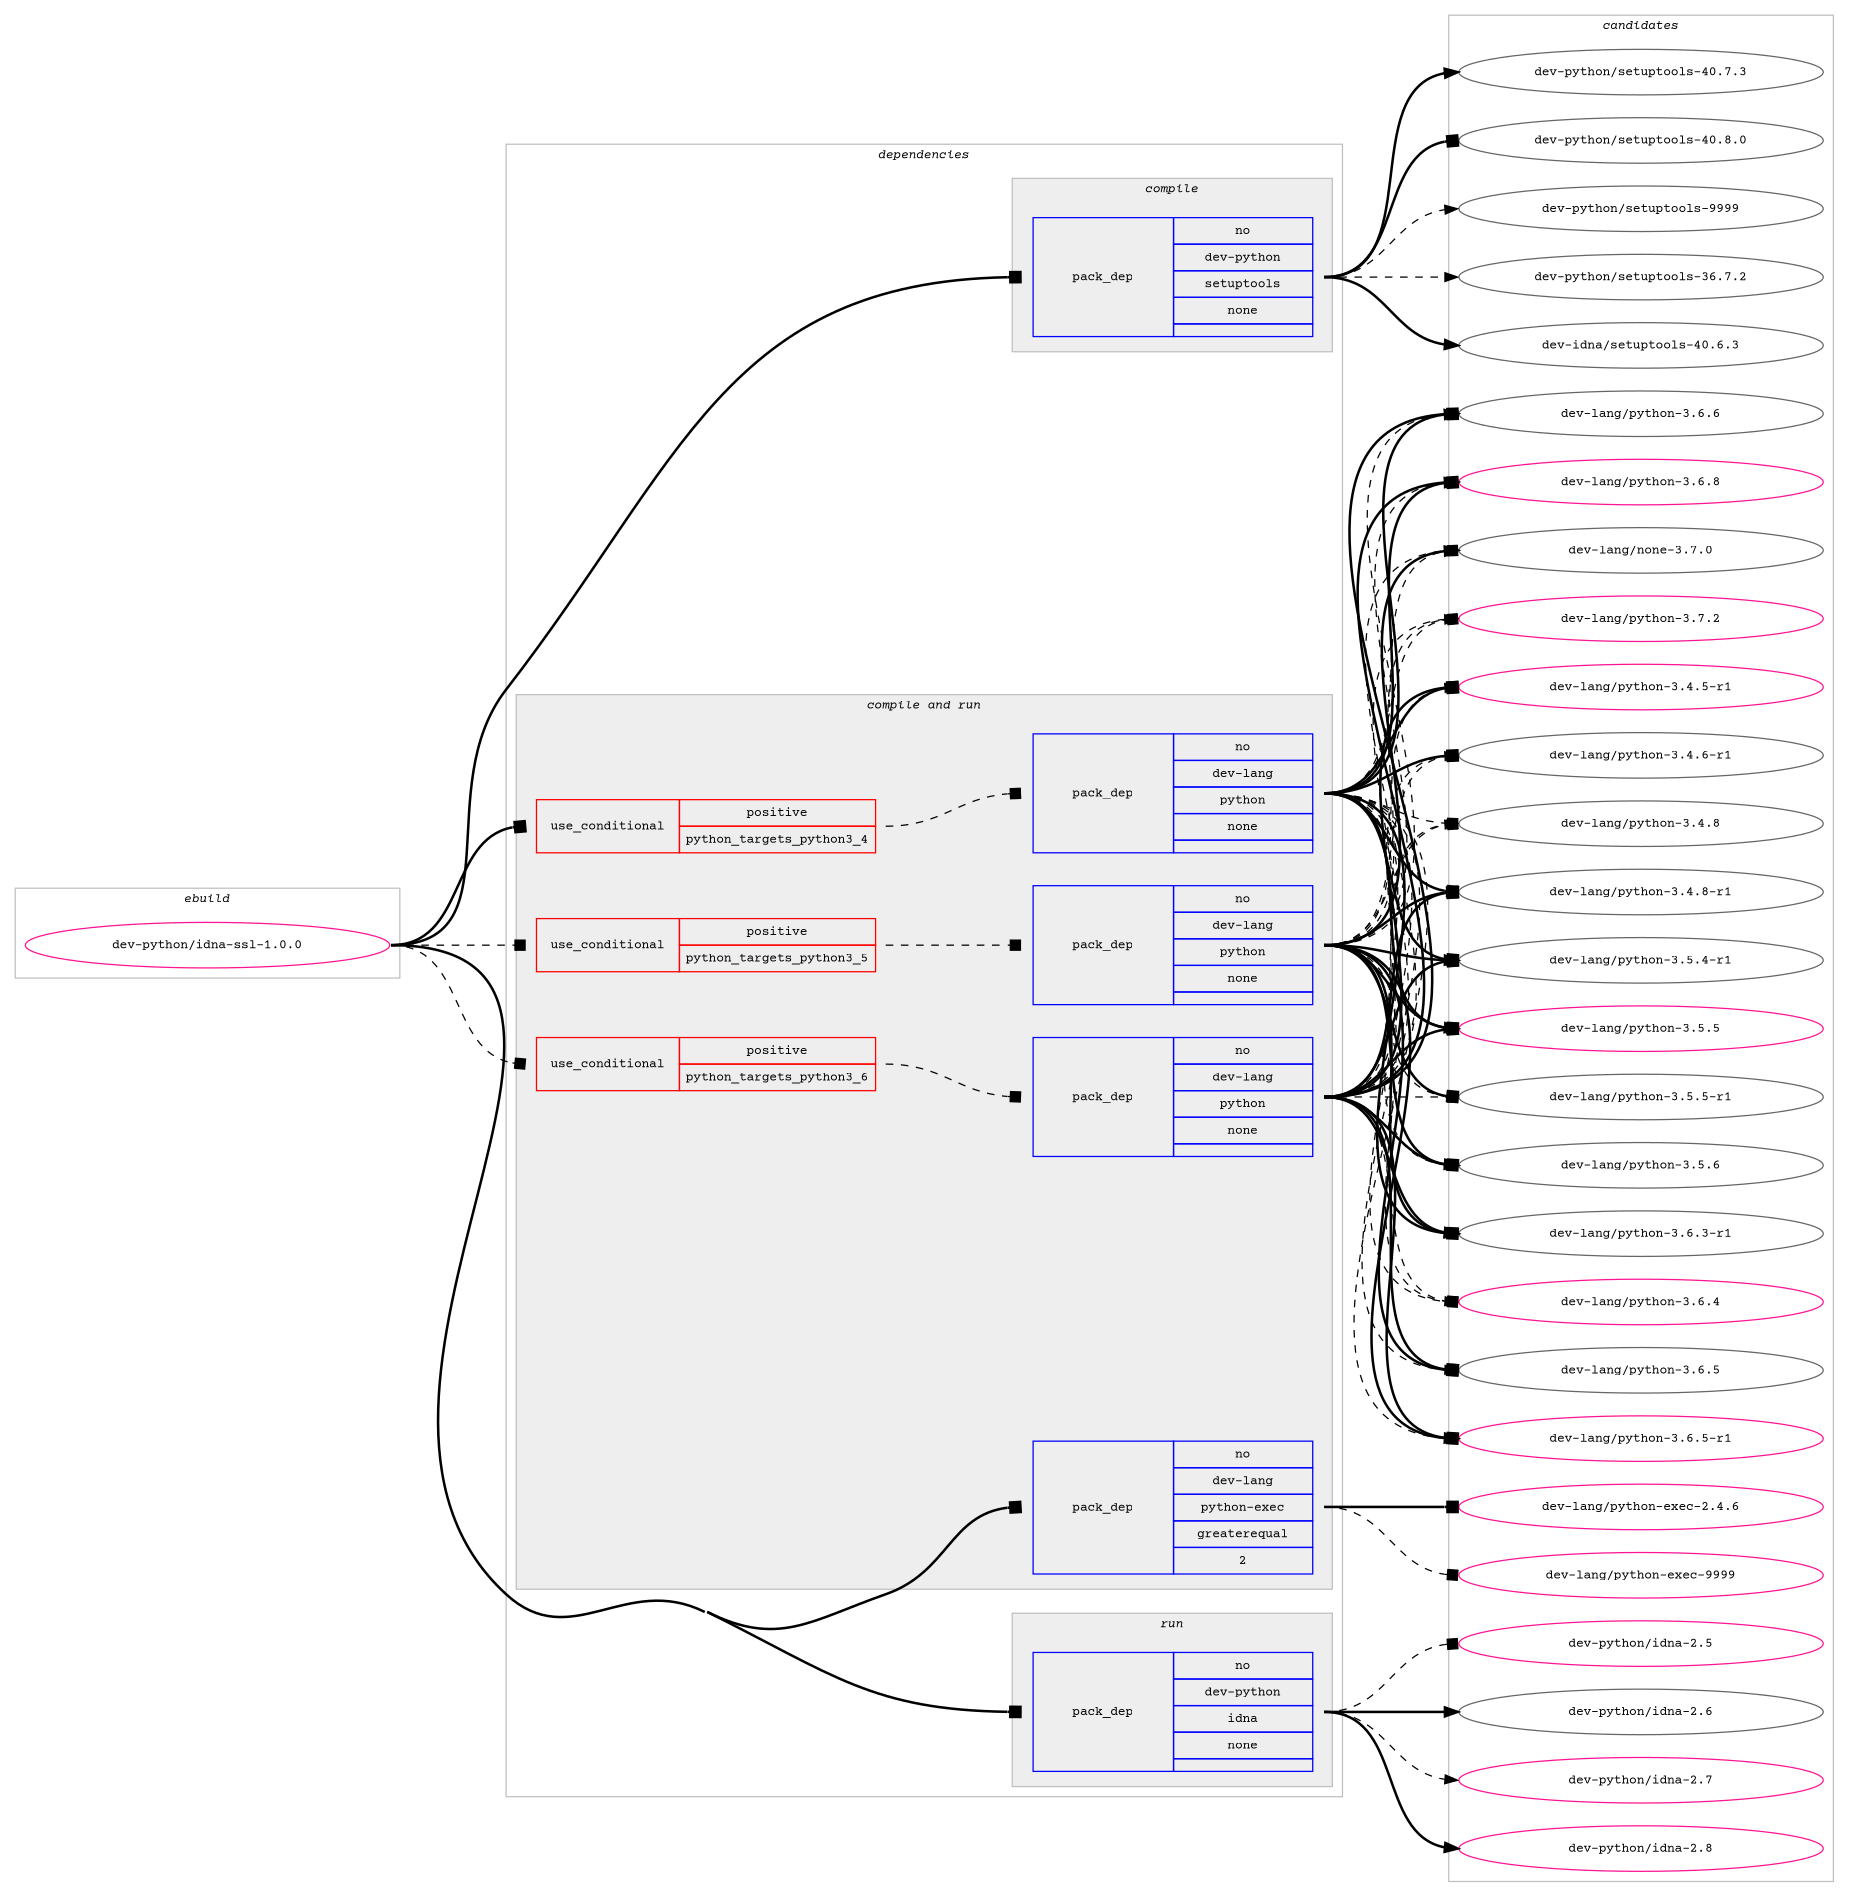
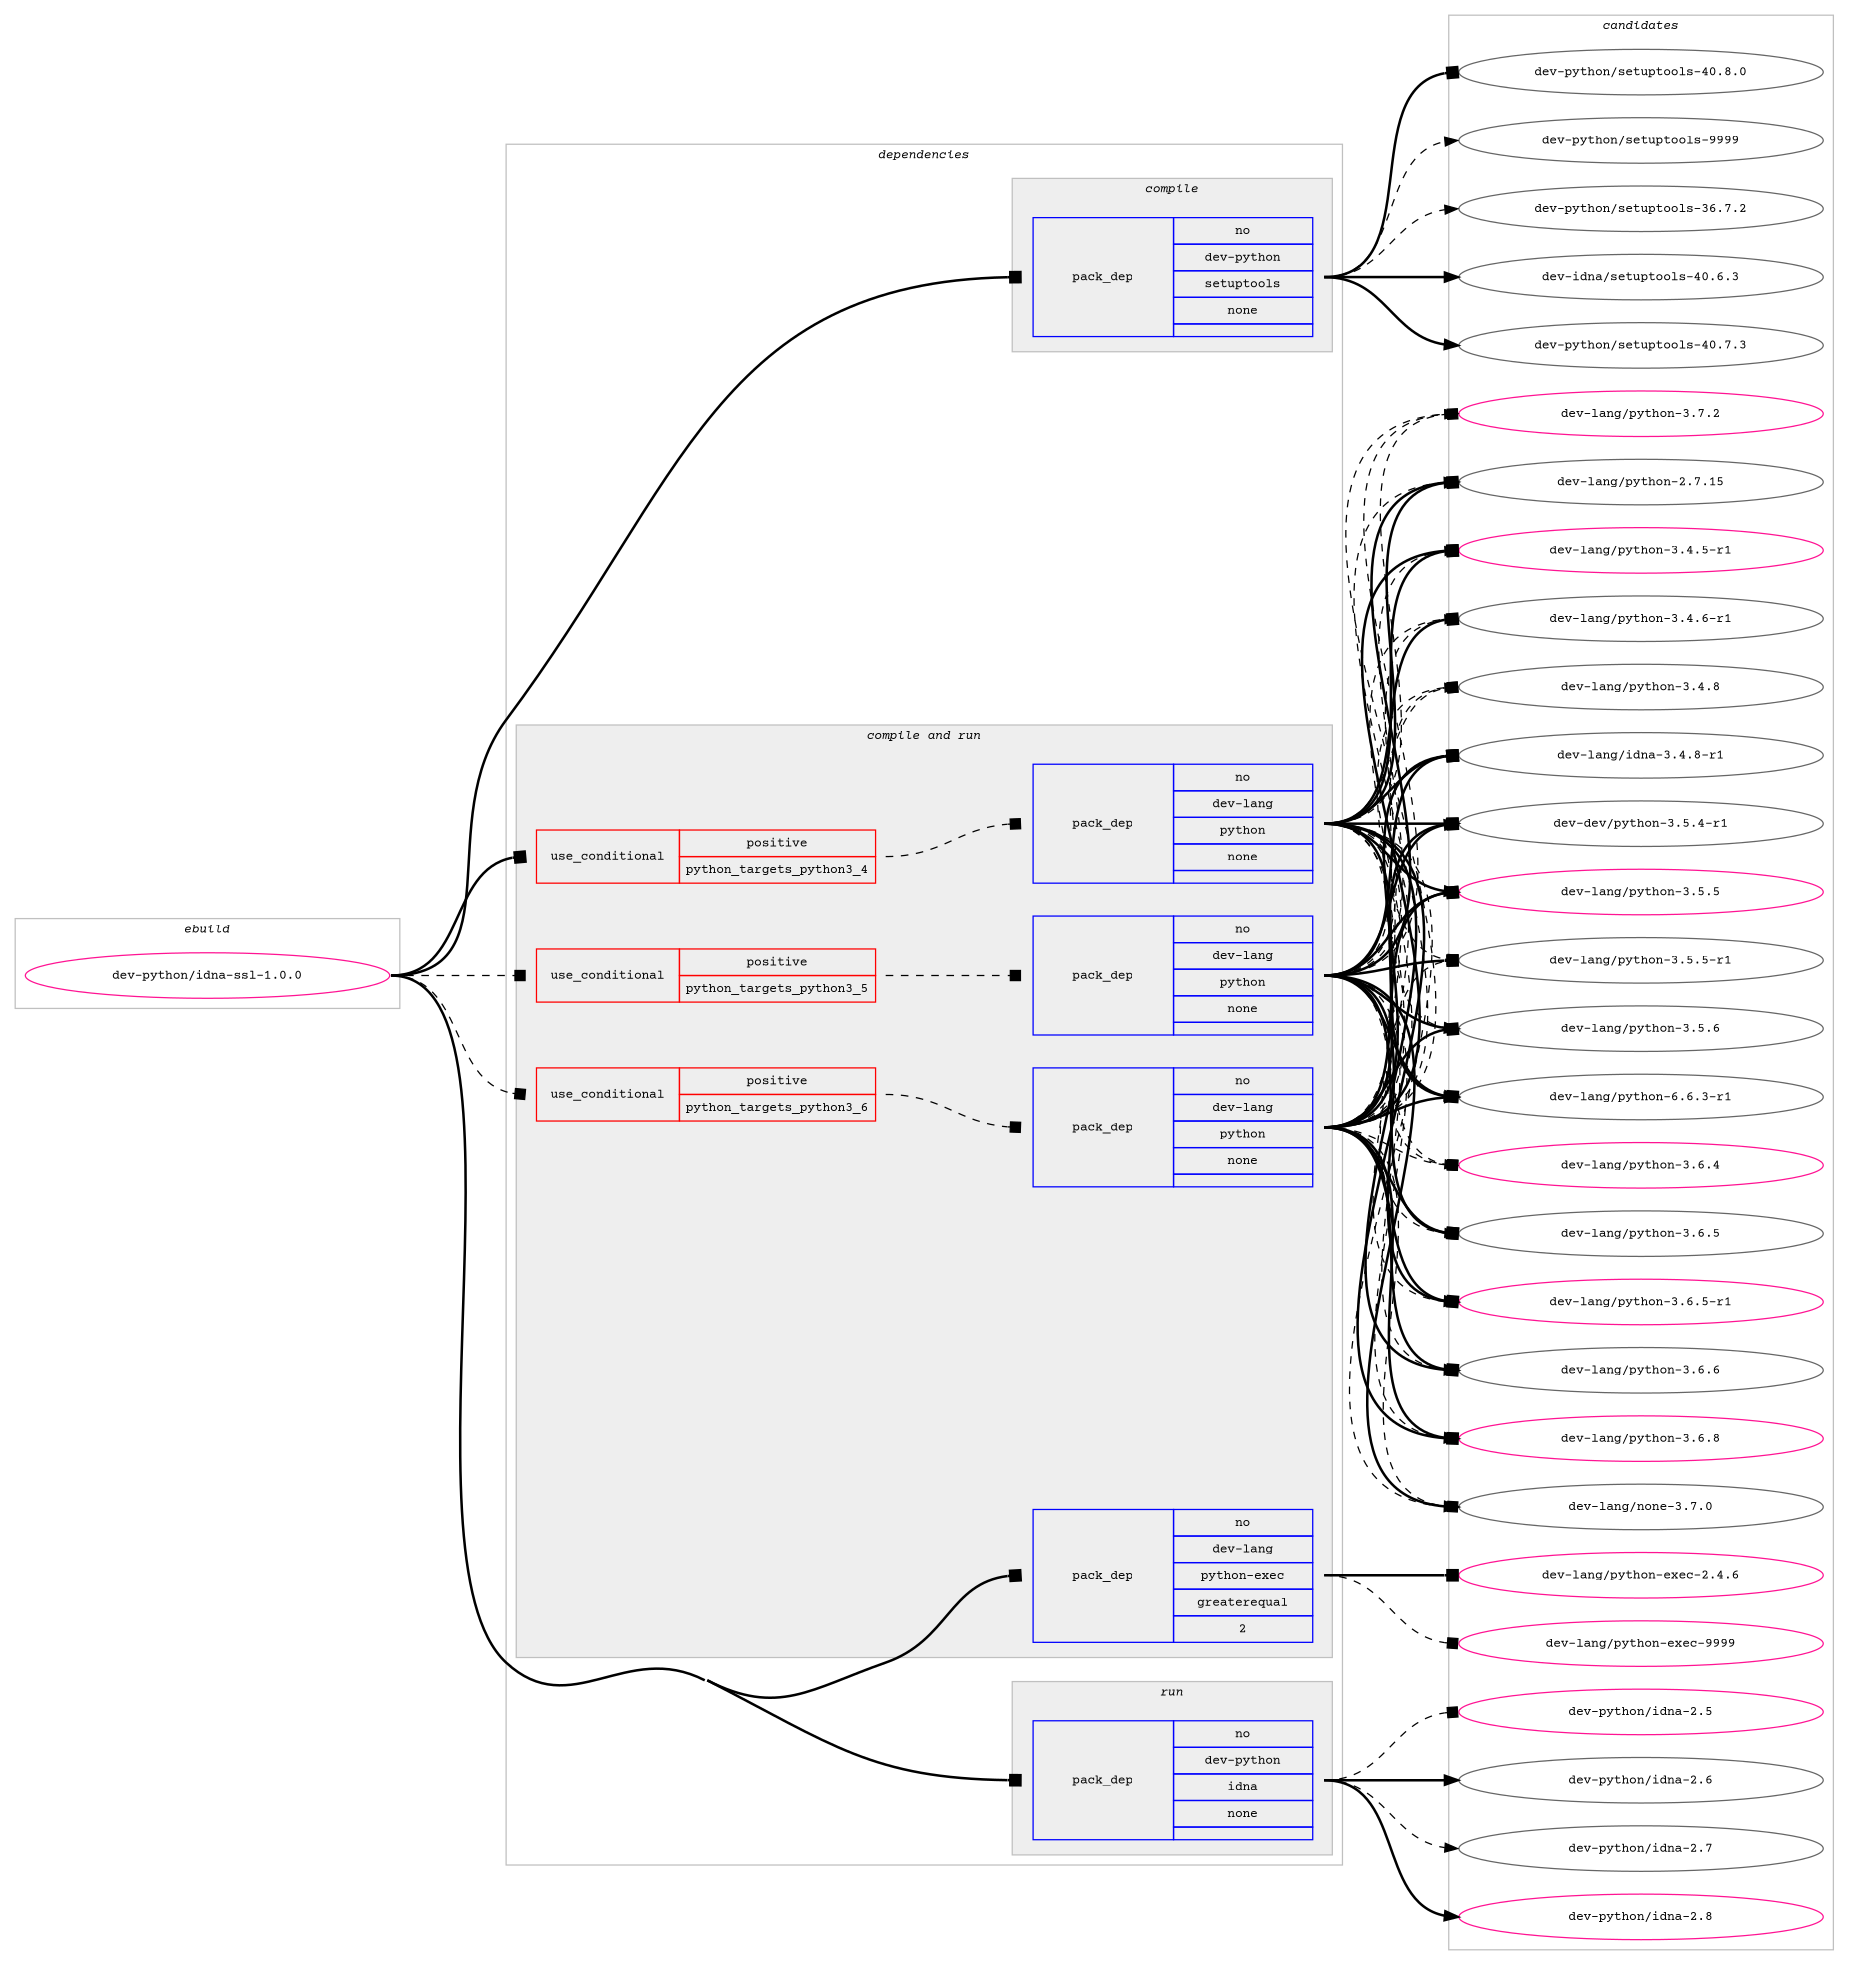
node "dev-lang/python-2.7.15": added
node "dev-lang/python-3.4.8-r1": label "dev-lang/python-3.4.8-r1" -> "dev-lang/idna-3.4.8-r1"
node "dev-lang/python-3.5.4-r1": label "dev-lang/python-3.5.4-r1" -> "dev-dev/python-3.5.4-r1"
node "dev-lang/python-3.6.3-r1": label "dev-lang/python-3.6.3-r1" -> "dev-lang/python-6.6.3-r1"
node "dev-python/idna-2.7": color deeppink -> gray40
